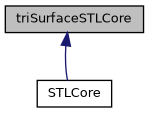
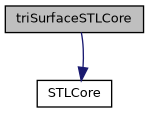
edge "STLCore" -> "triSurfaceSTLCore": reversed
